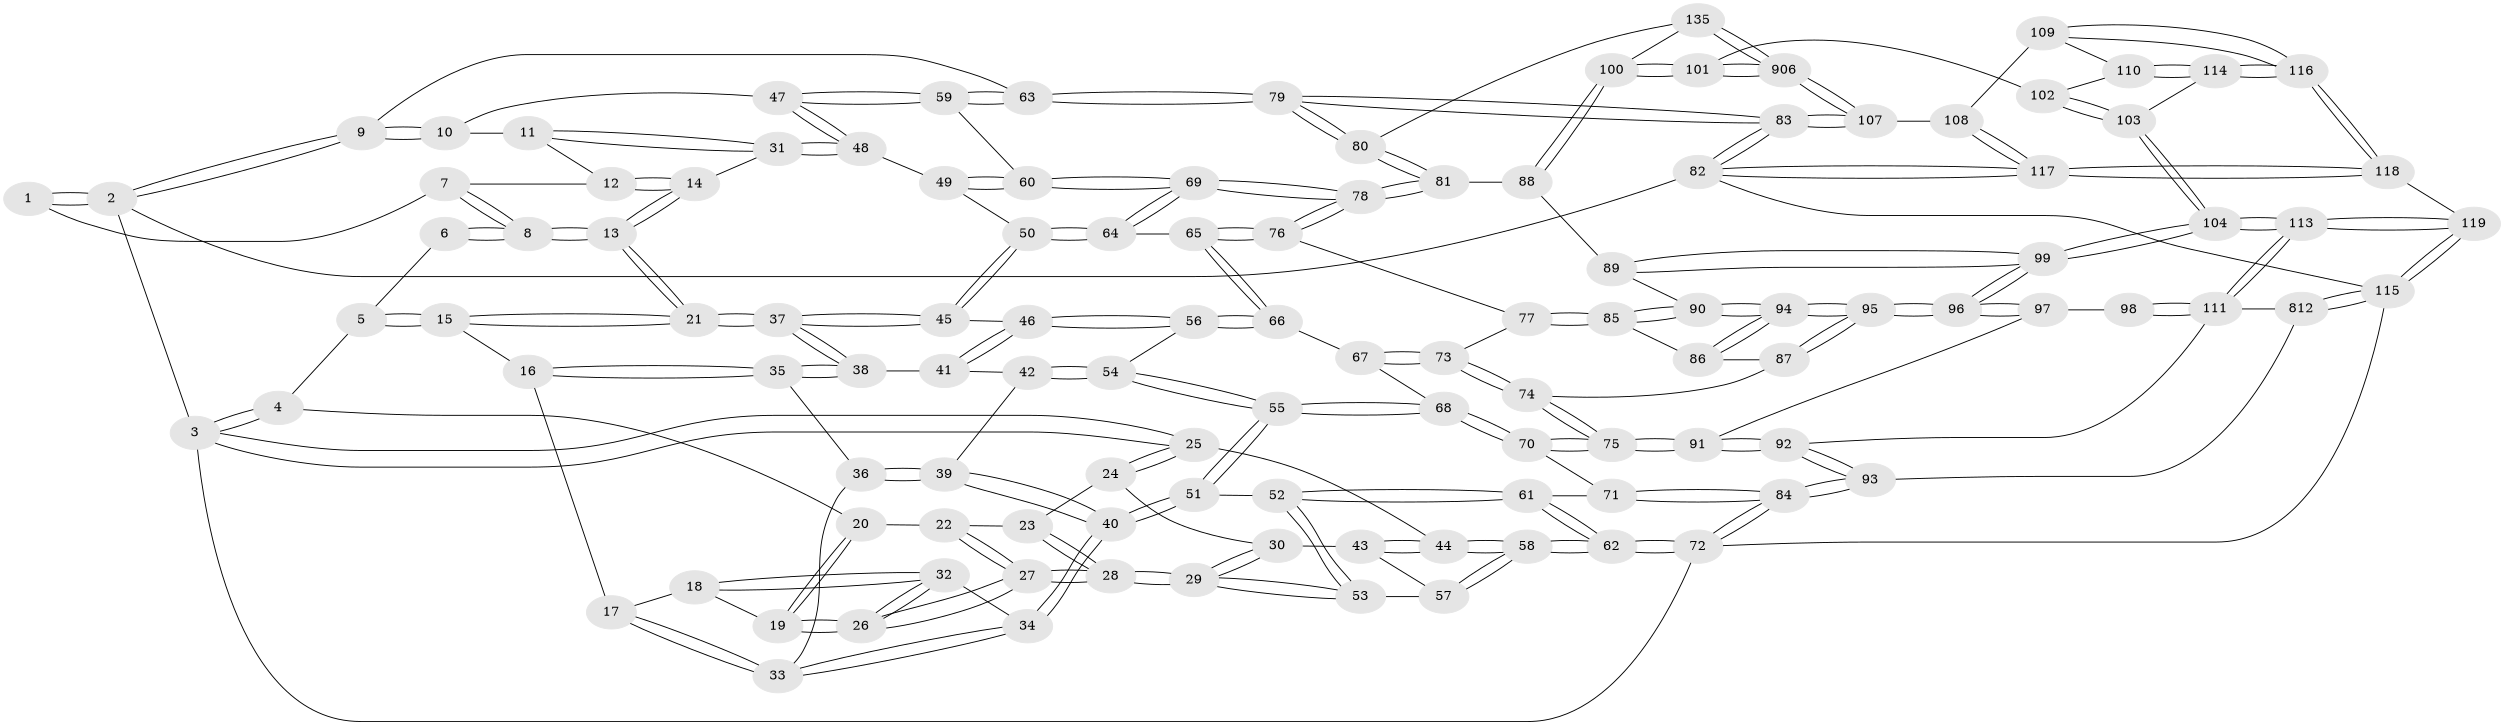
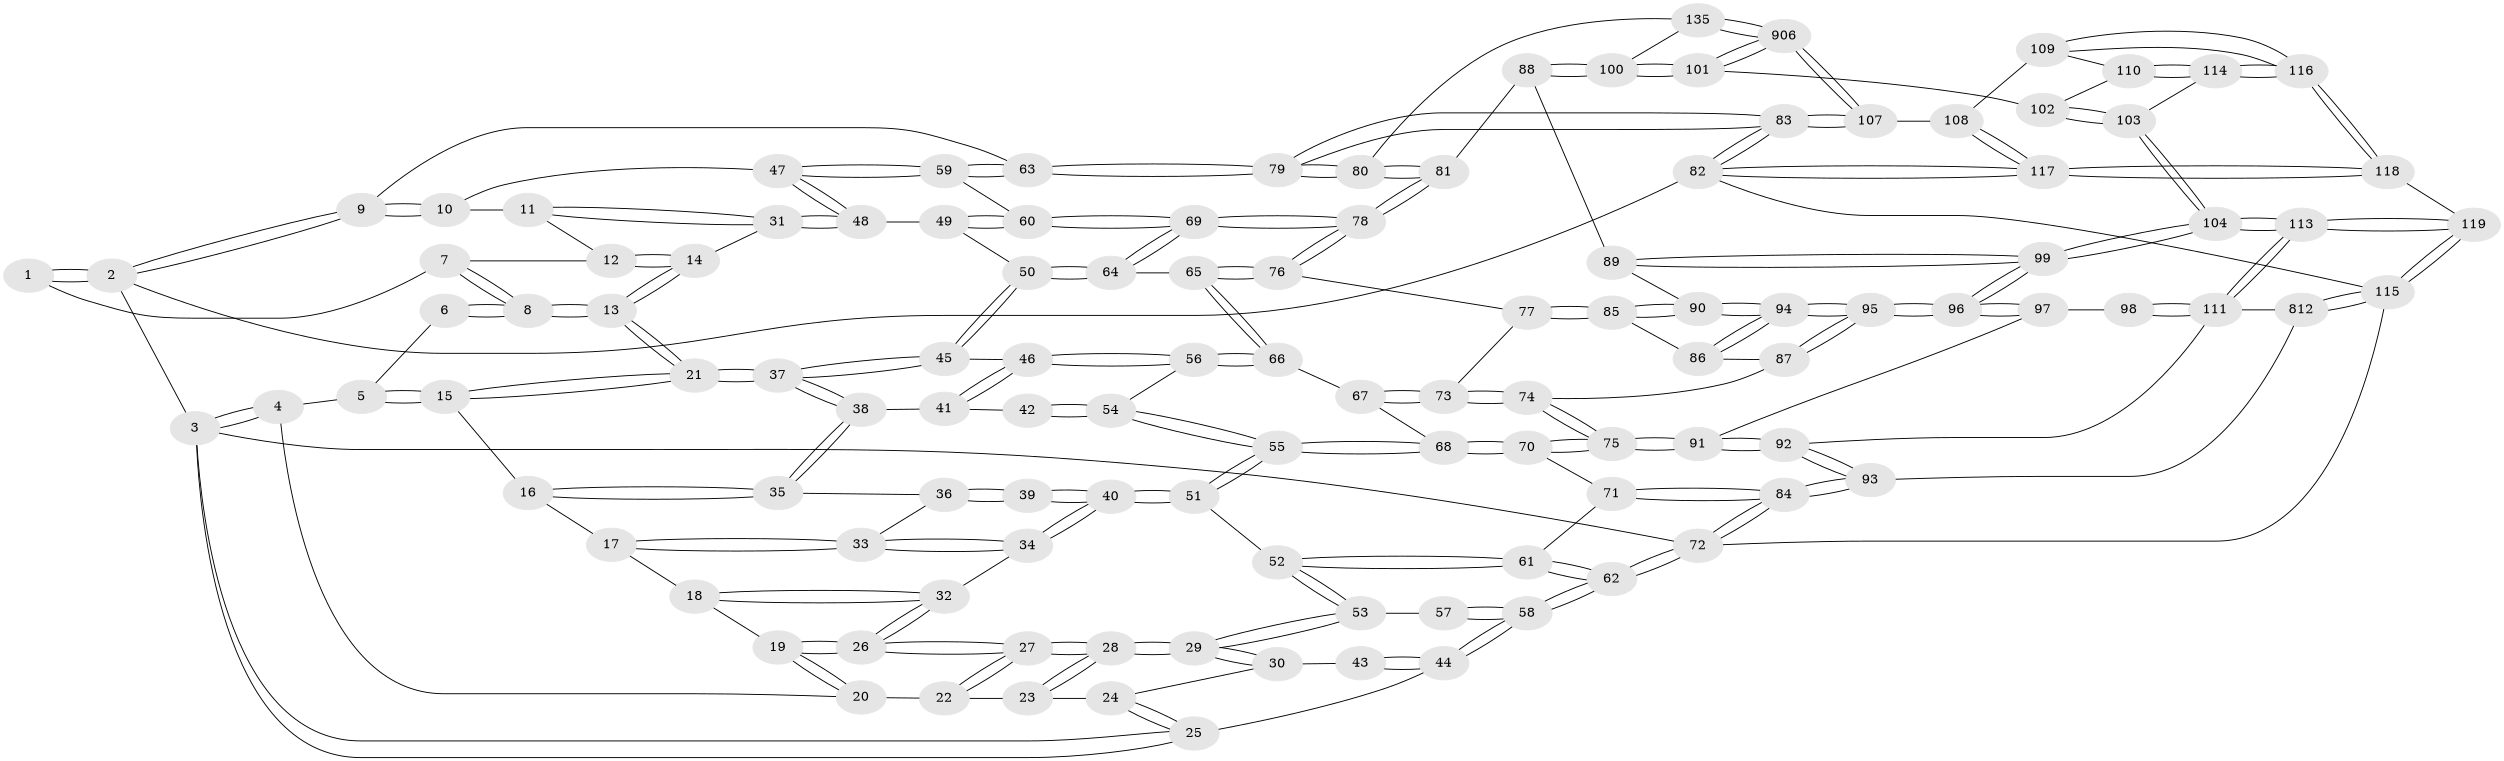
edge "42" -- "39": removed
edge "43" -- "57": removed
